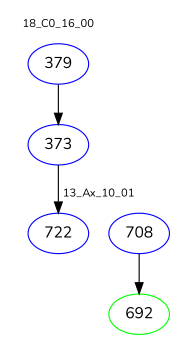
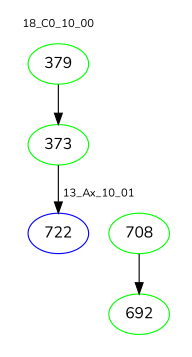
cluster "18_C0_16_00": label "18_C0_16_00" -> "18_C0_10_00"
node "379": color blue -> green
node "373": color blue -> green
node "708": color blue -> green
